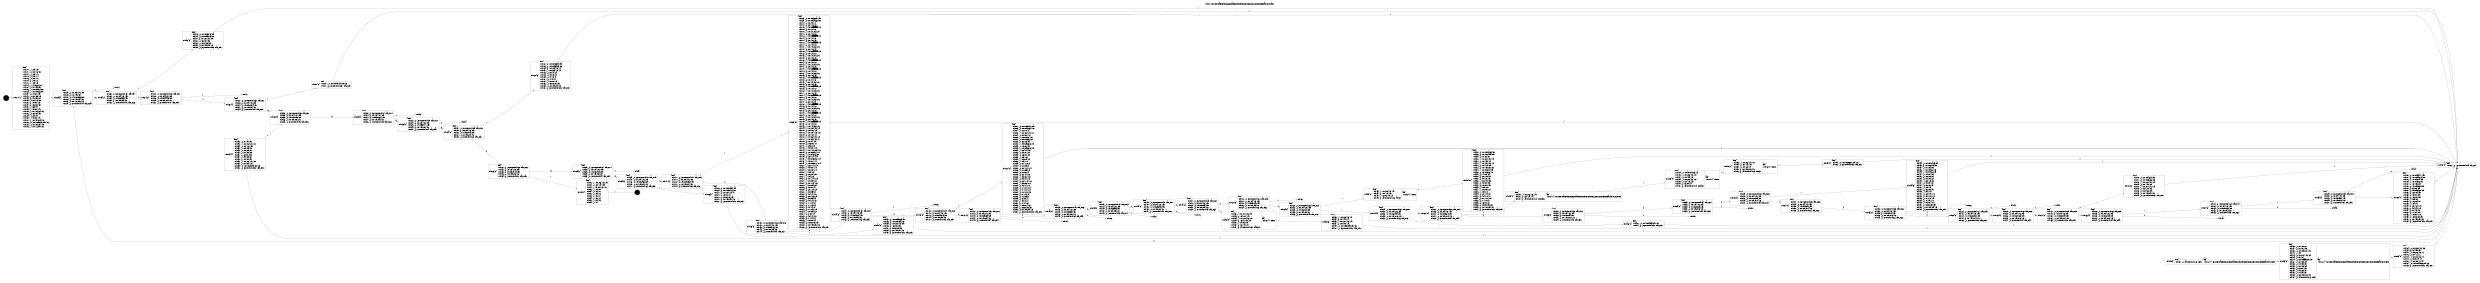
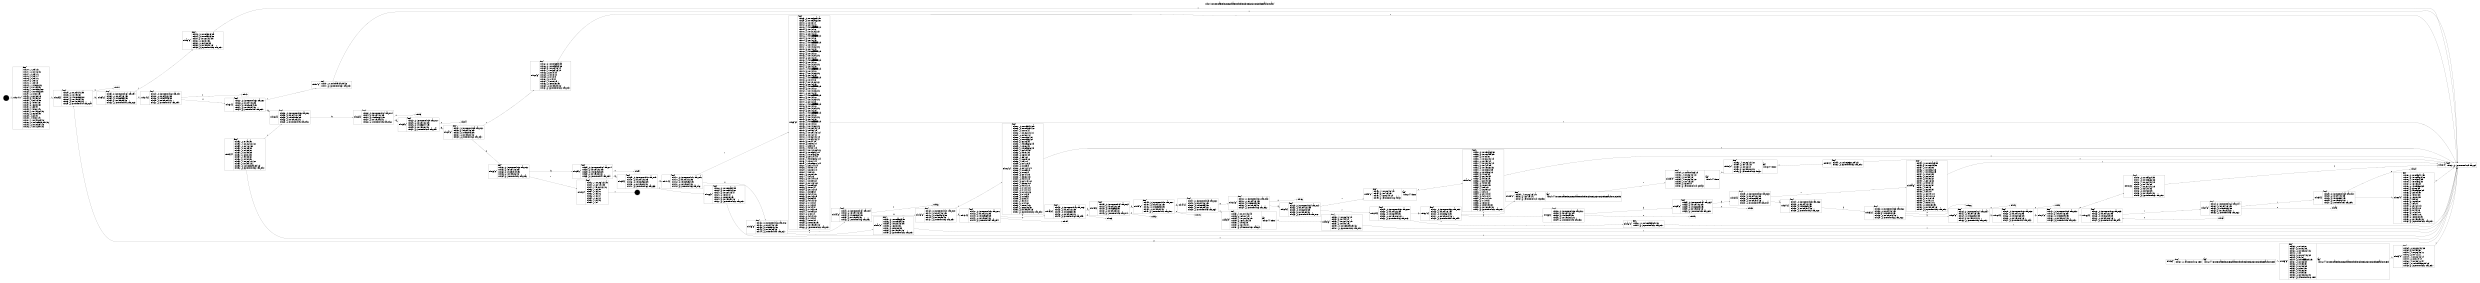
edge "0x401663 [28]" -> "0x401c0a": reversed
